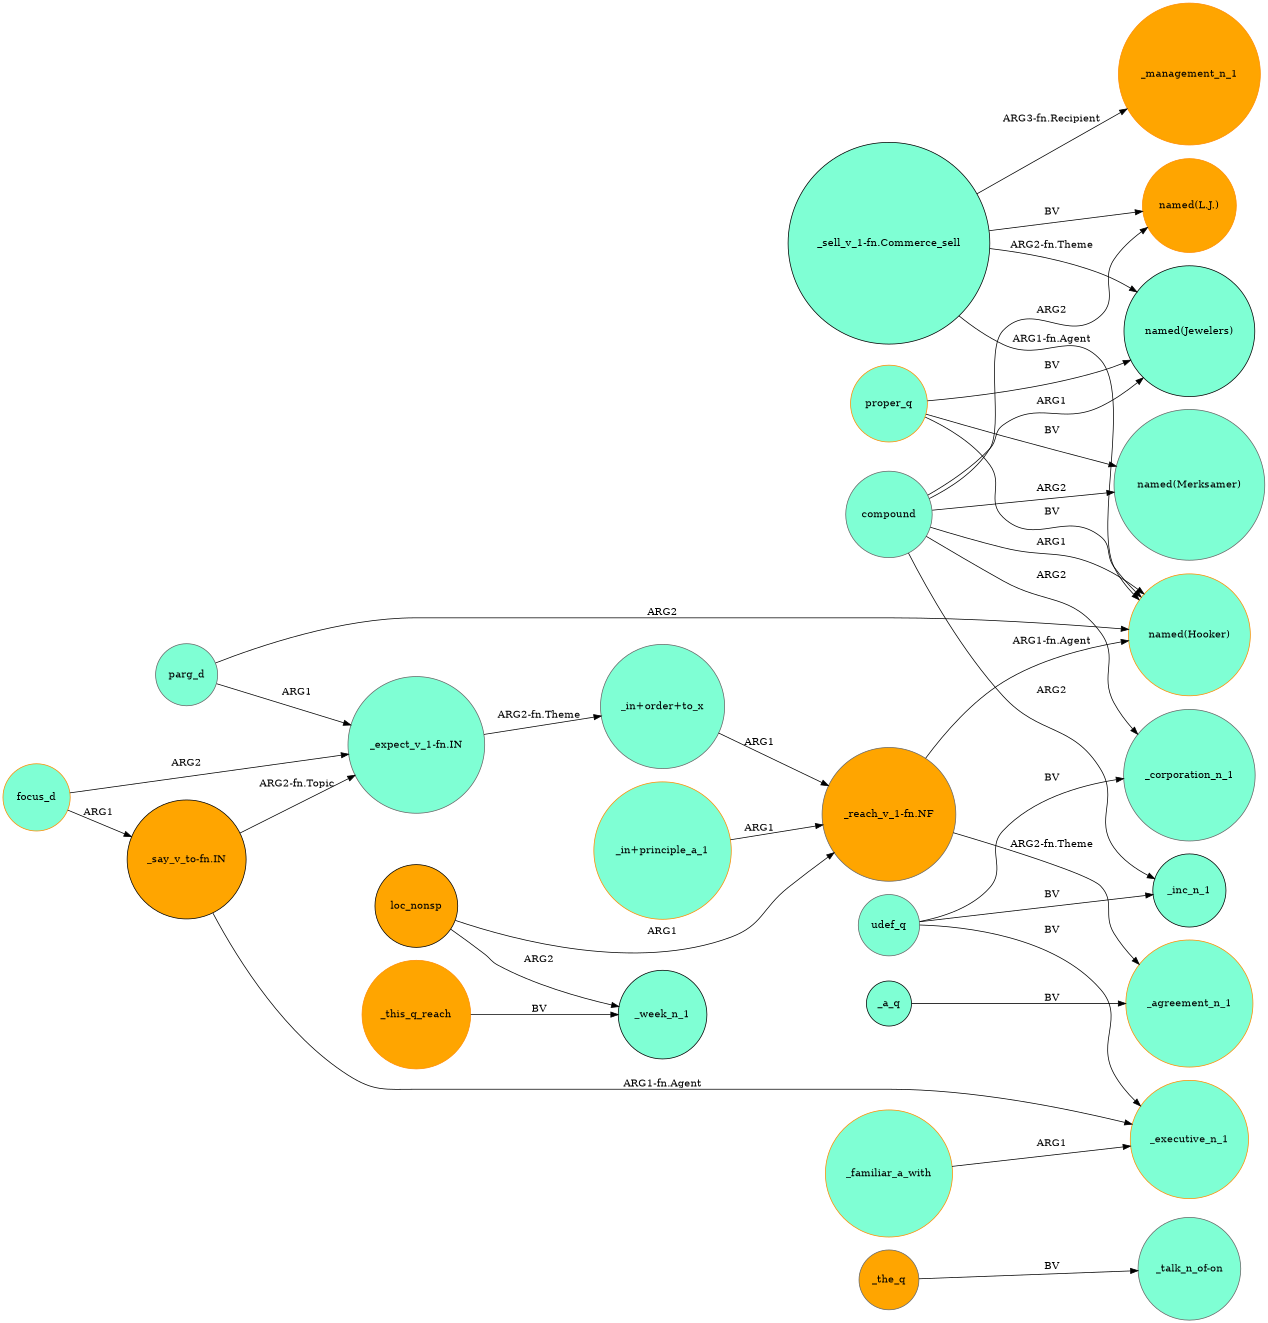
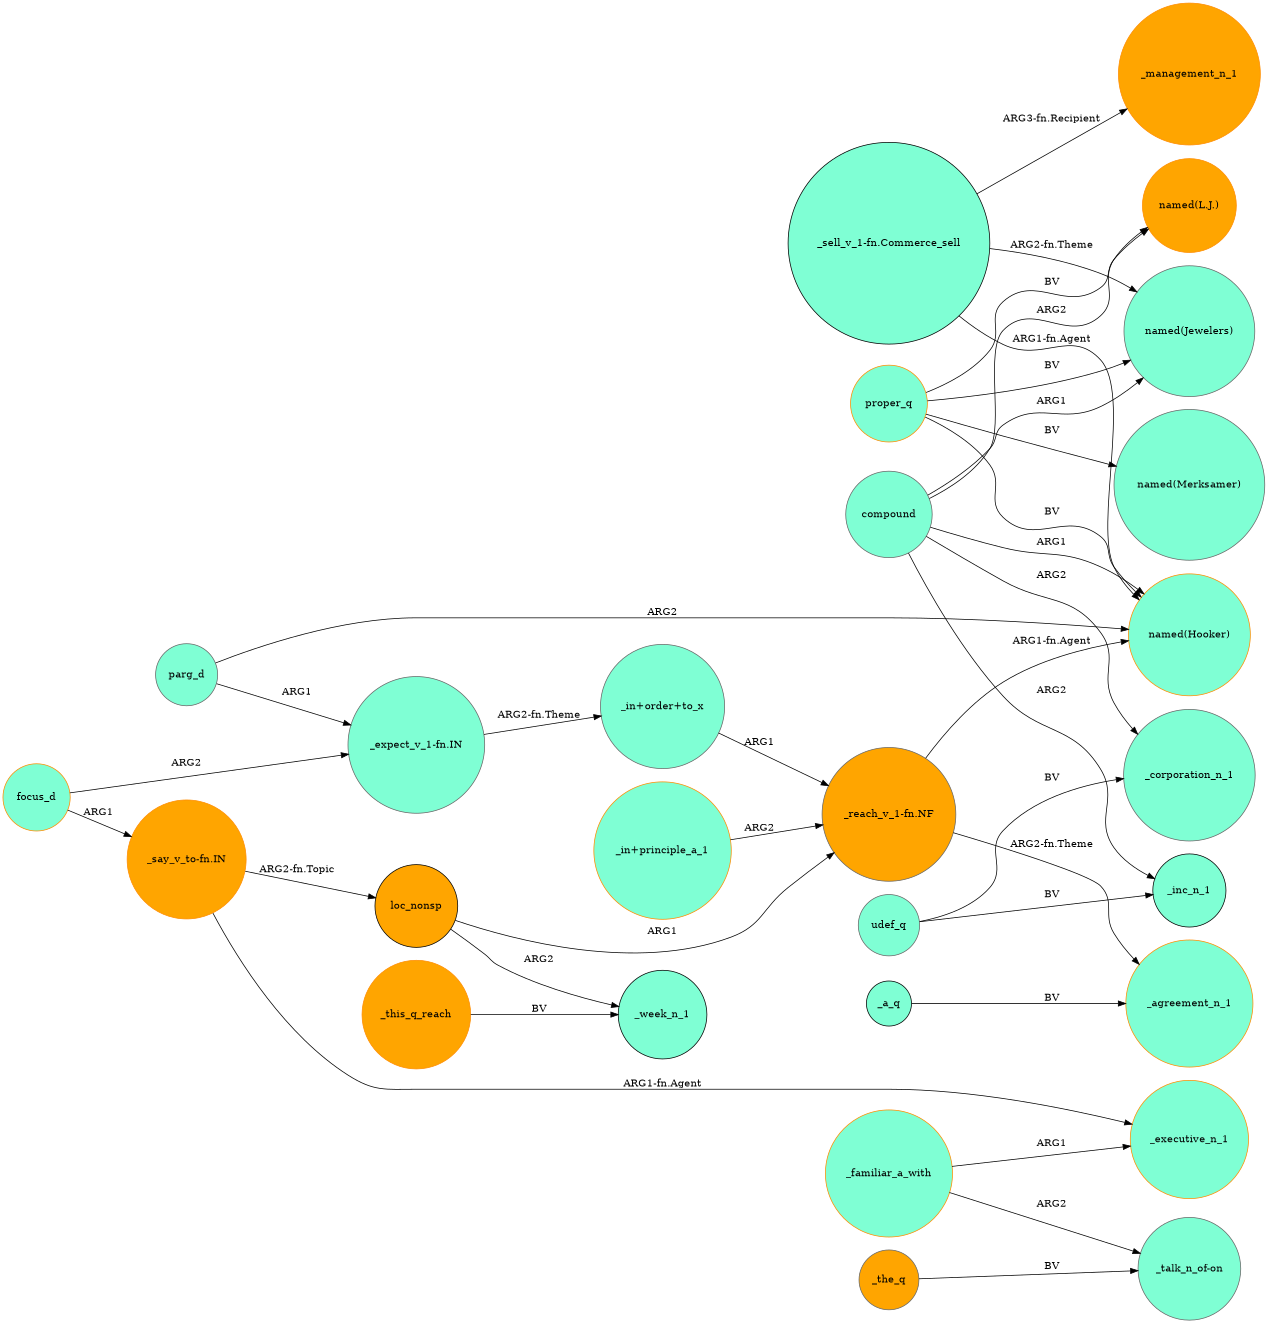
edge "_sell_v_1-fn.Commerce_sell" -> "named(L.J.)": now "proper_q" -> "named(L.J.)"
node "named(Jewelers)": color black -> gray40
edge "compound" -> "named(Merksamer)": removed, label "ARG2"
edge "_say_v_to-fn.IN" -> "_expect_v_1-fn.IN": now "_say_v_to-fn.IN" -> "loc_nonsp"
edge "_in+principle_a_1" -> "_reach_v_1-fn.NF": label "ARG1" -> "ARG2"
node "_say_v_to-fn.IN": color black -> darkorange
edge "udef_q" -> "_executive_n_1": removed, label "BV"
edge "_familiar_a_with" -> "_talk_n_of-on": added, label "ARG2"
